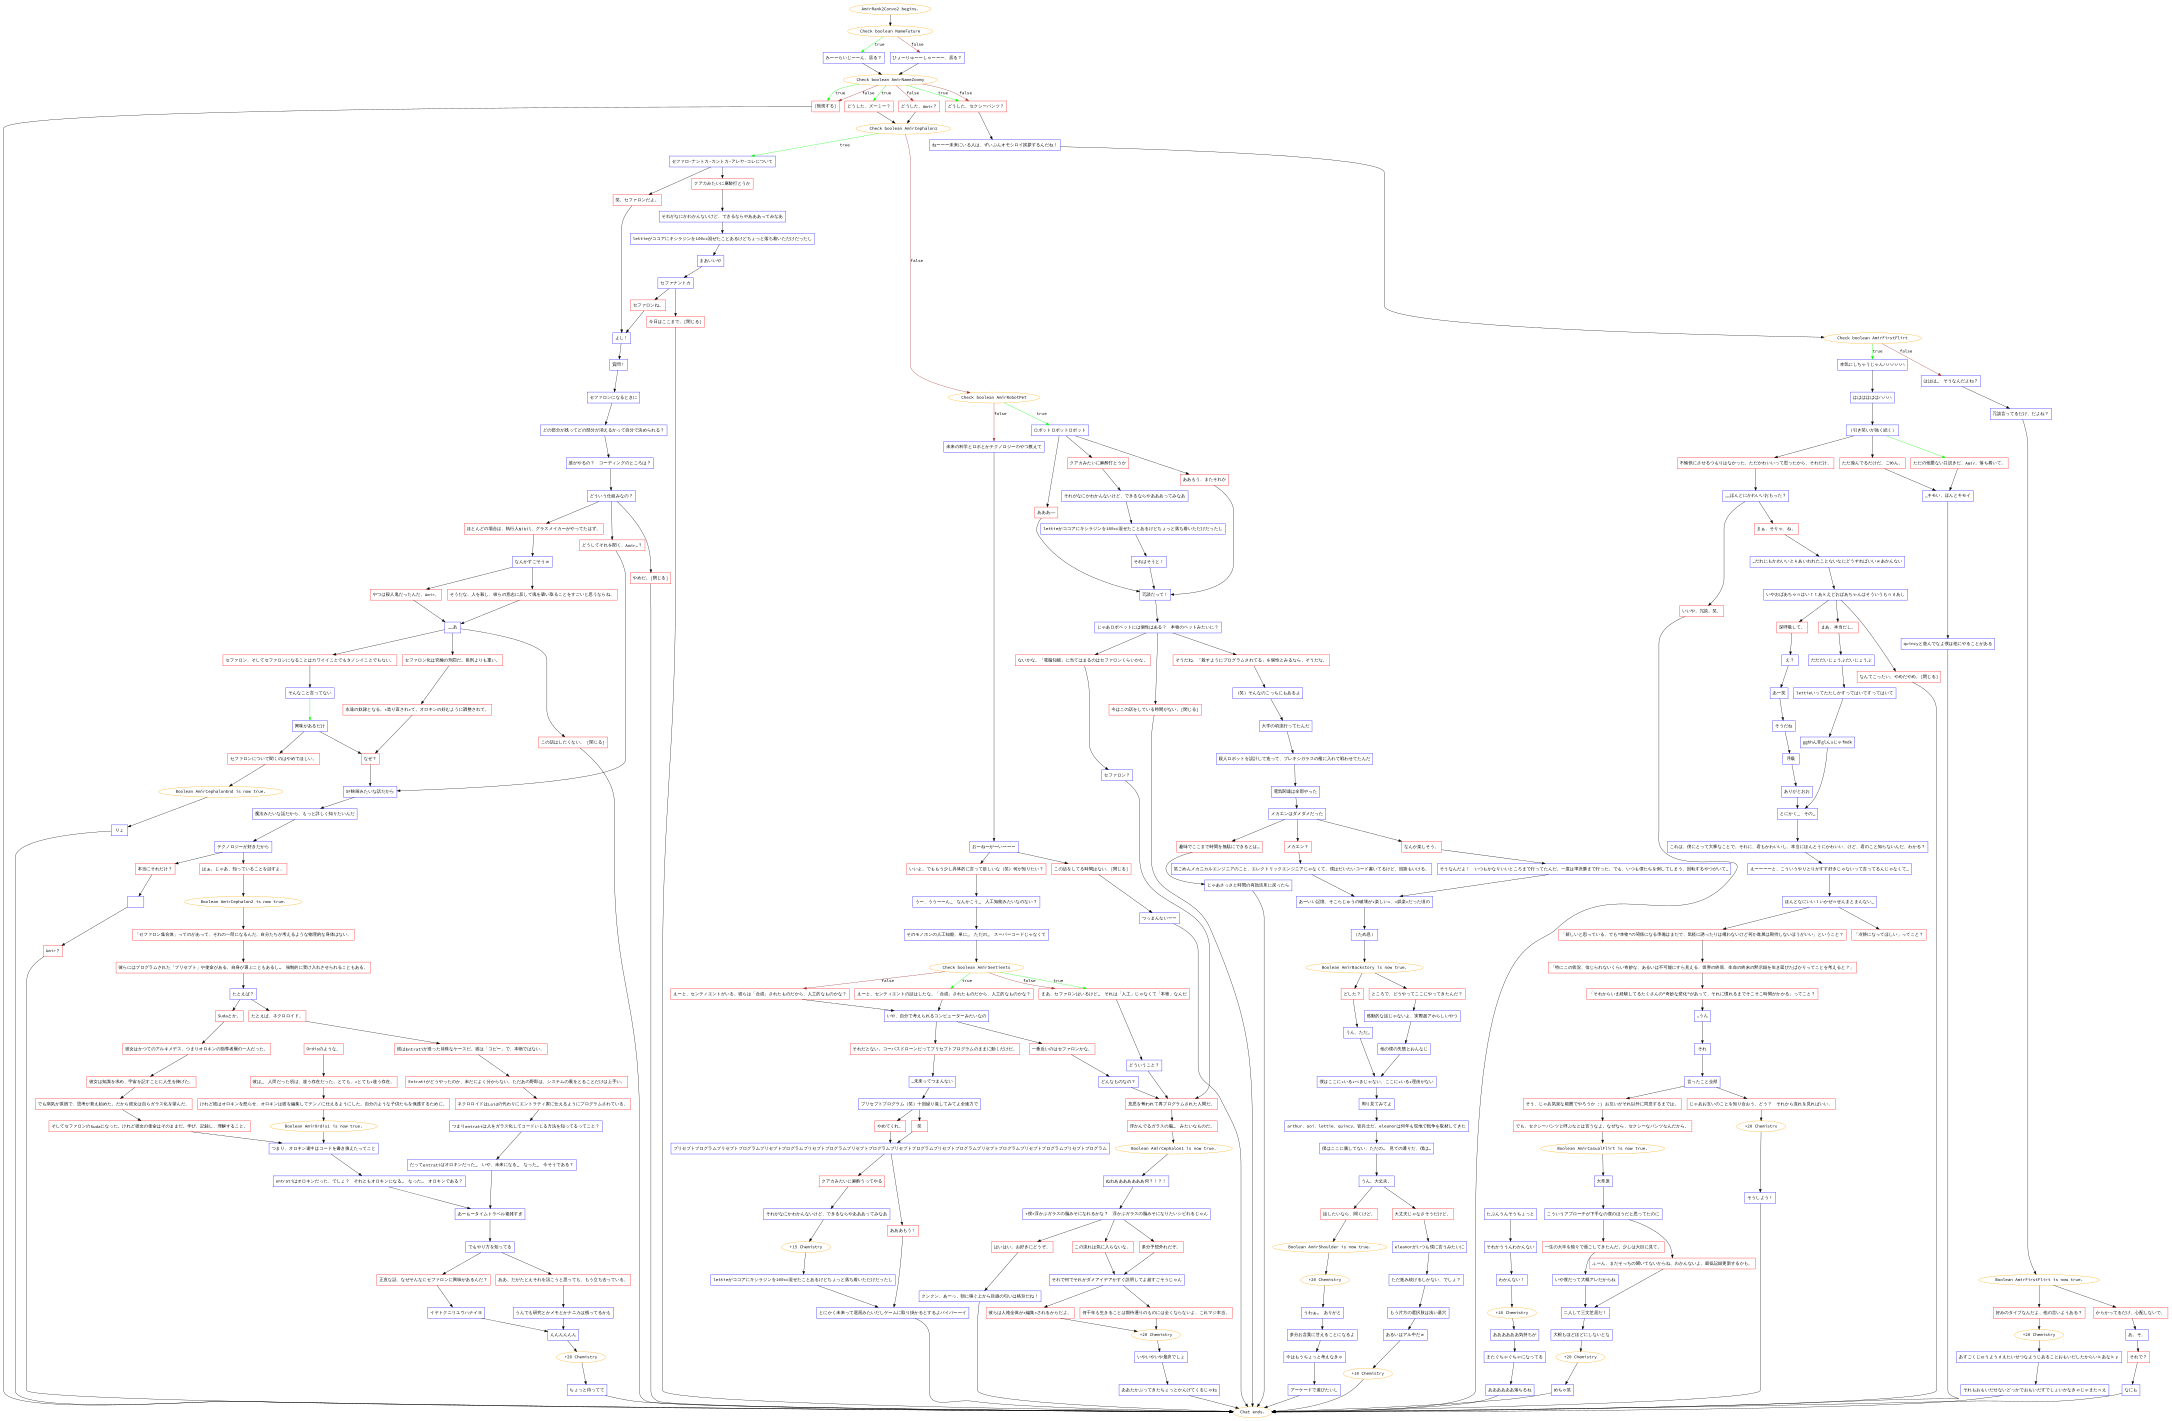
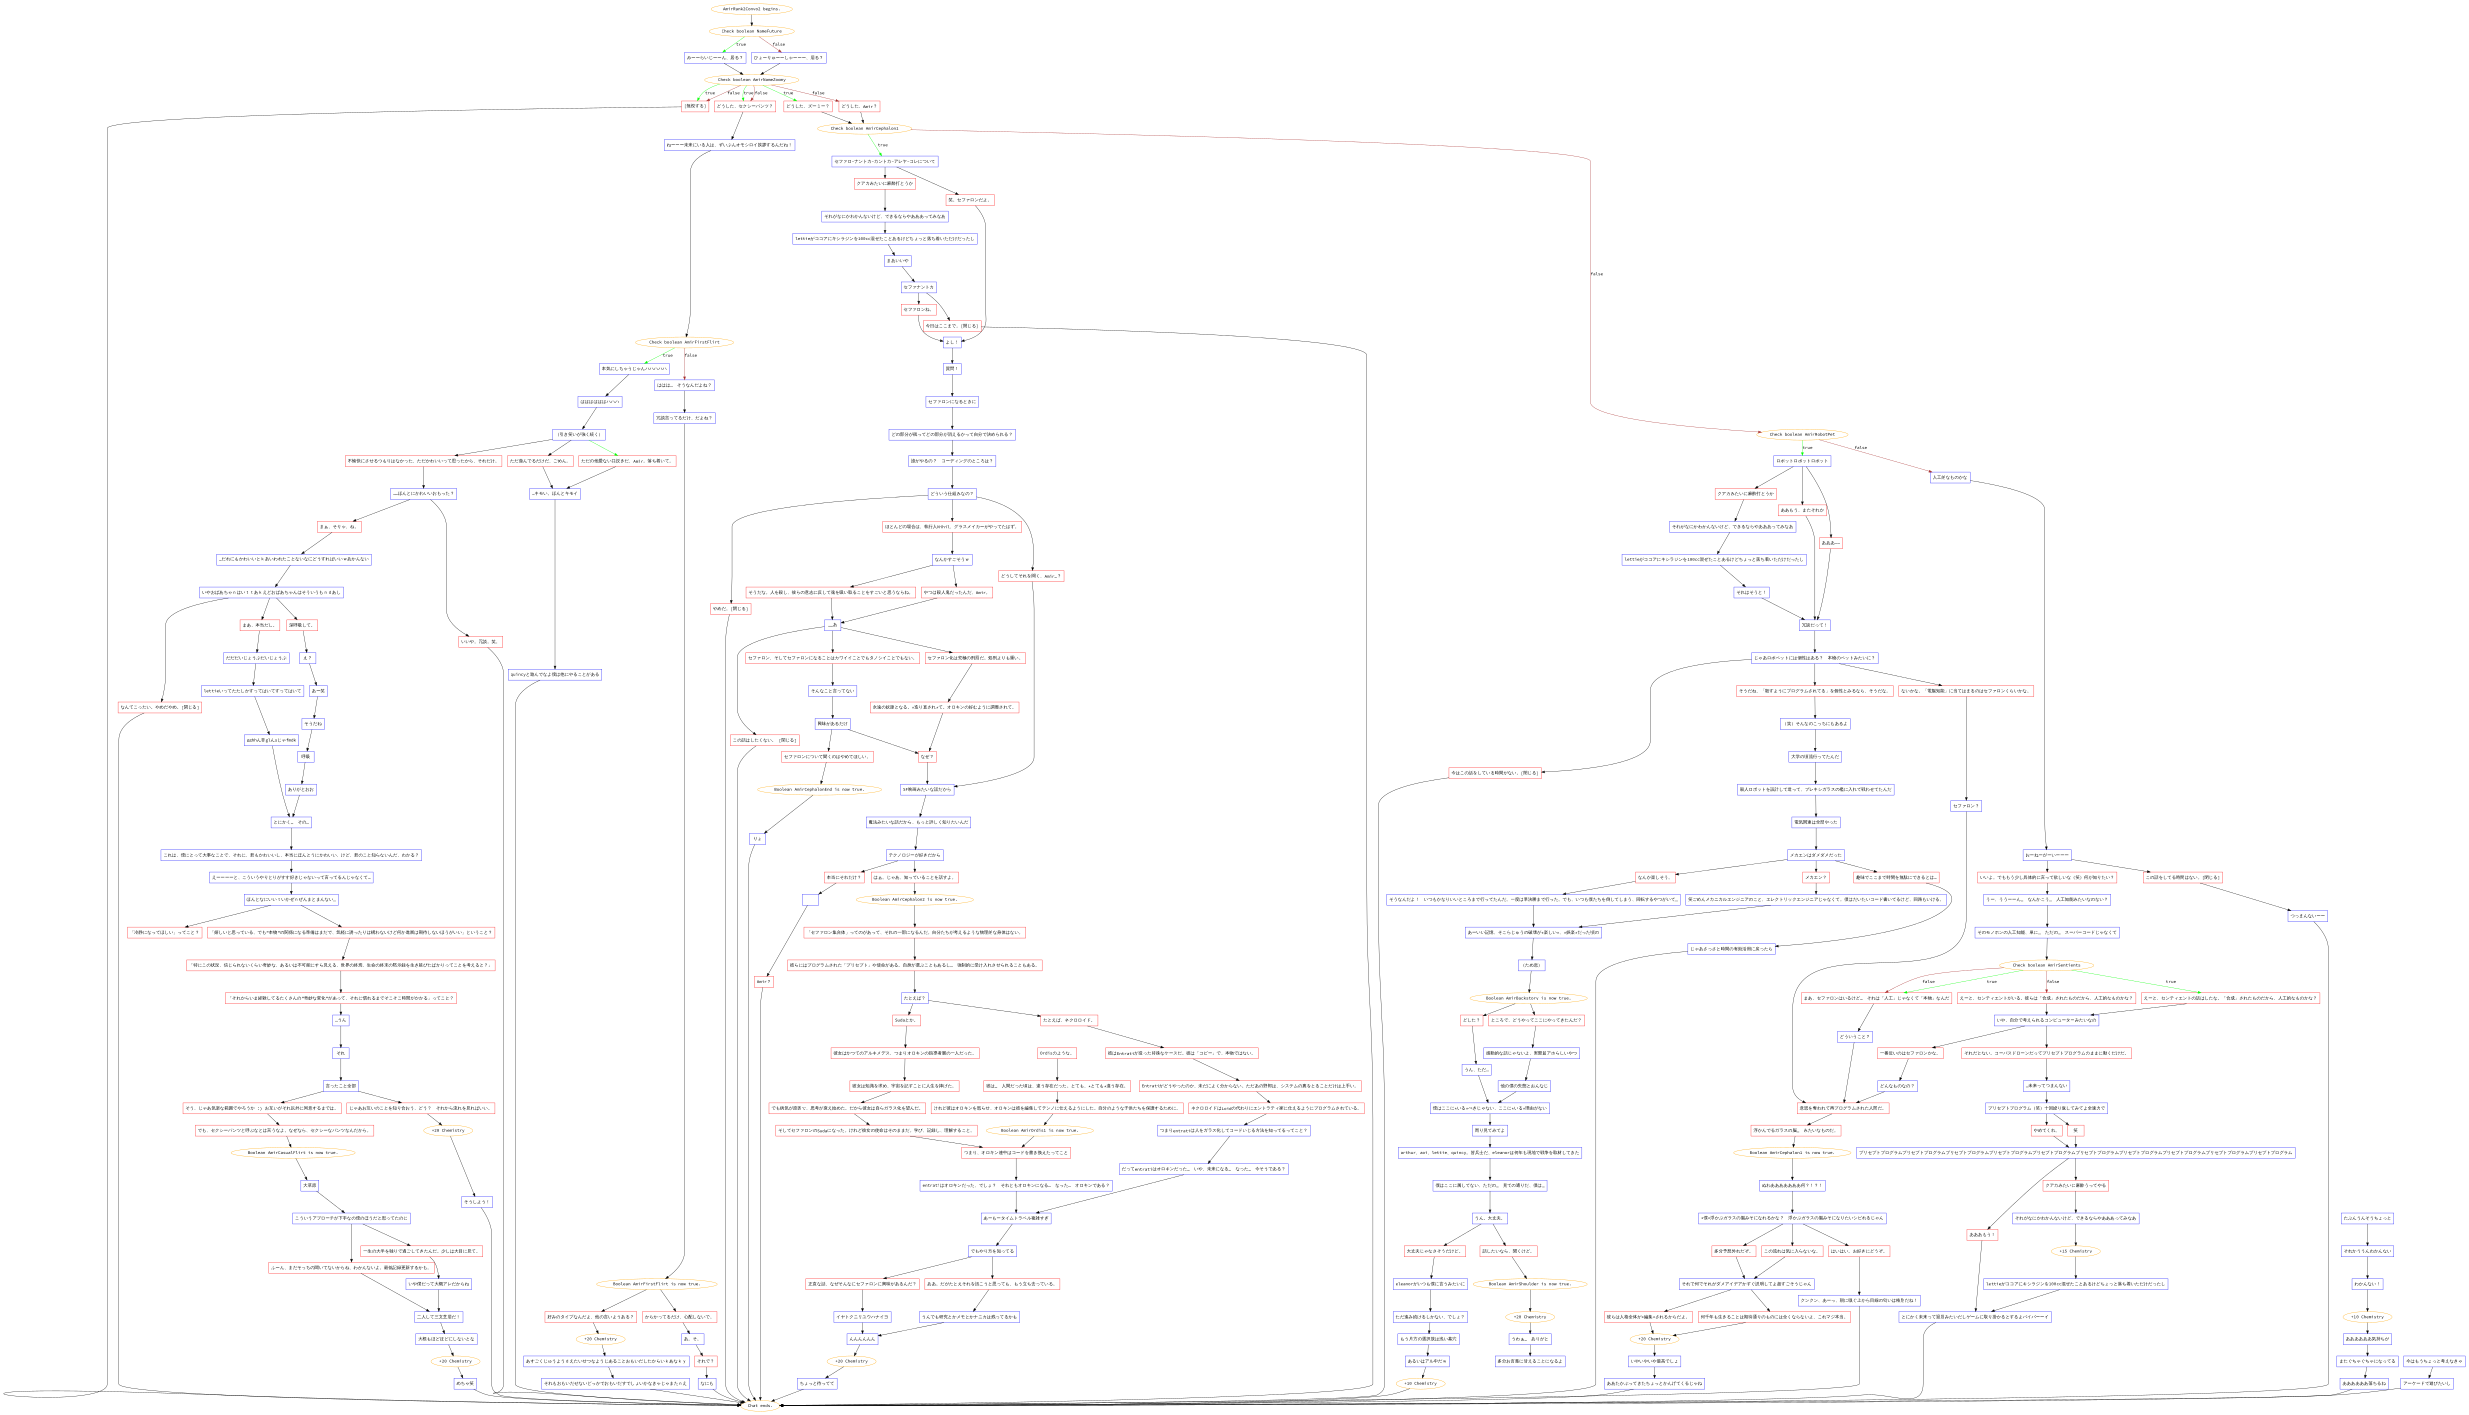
node "未来の科学とロボとかテクノロジーのやつ教えて": label "未来の科学とロボとかテクノロジーのやつ教えて" -> "人工的なものかな"
edge "そんなこと言ってない" -> "興味があるだけ": color green -> black
node "つまり、オロキン連中はコードを書き換えたってこと": color blue -> red
edge "多分お言葉に甘えることになるよ" -> "今はもうちょっと考えなきゃ": removed
